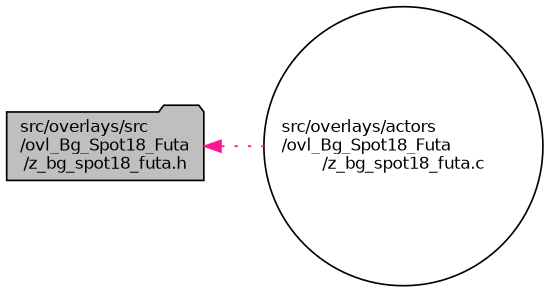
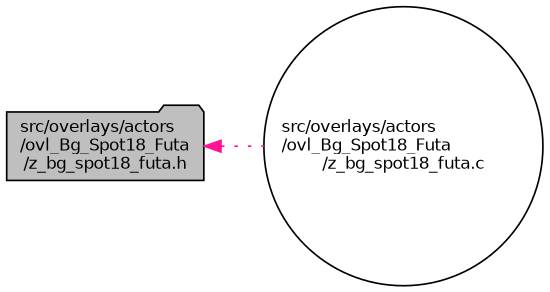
node "src/overlays/src /ovl_Bg_Spot18_Futa /z_bg_spot18_futa.h": label "src/overlays/src /ovl_Bg_Spot18_Futa /z_bg_spot18_futa.h" -> "src/overlays/actors /ovl_Bg_Spot18_Futa /z_bg_spot18_futa.h"
